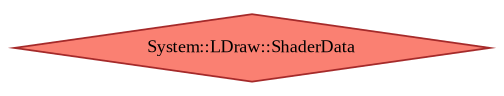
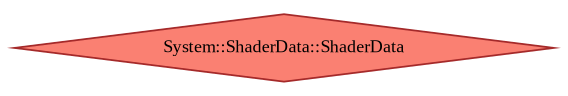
node "System::LDraw::ShaderData": label "System::LDraw::ShaderData" -> "System::ShaderData::ShaderData"
